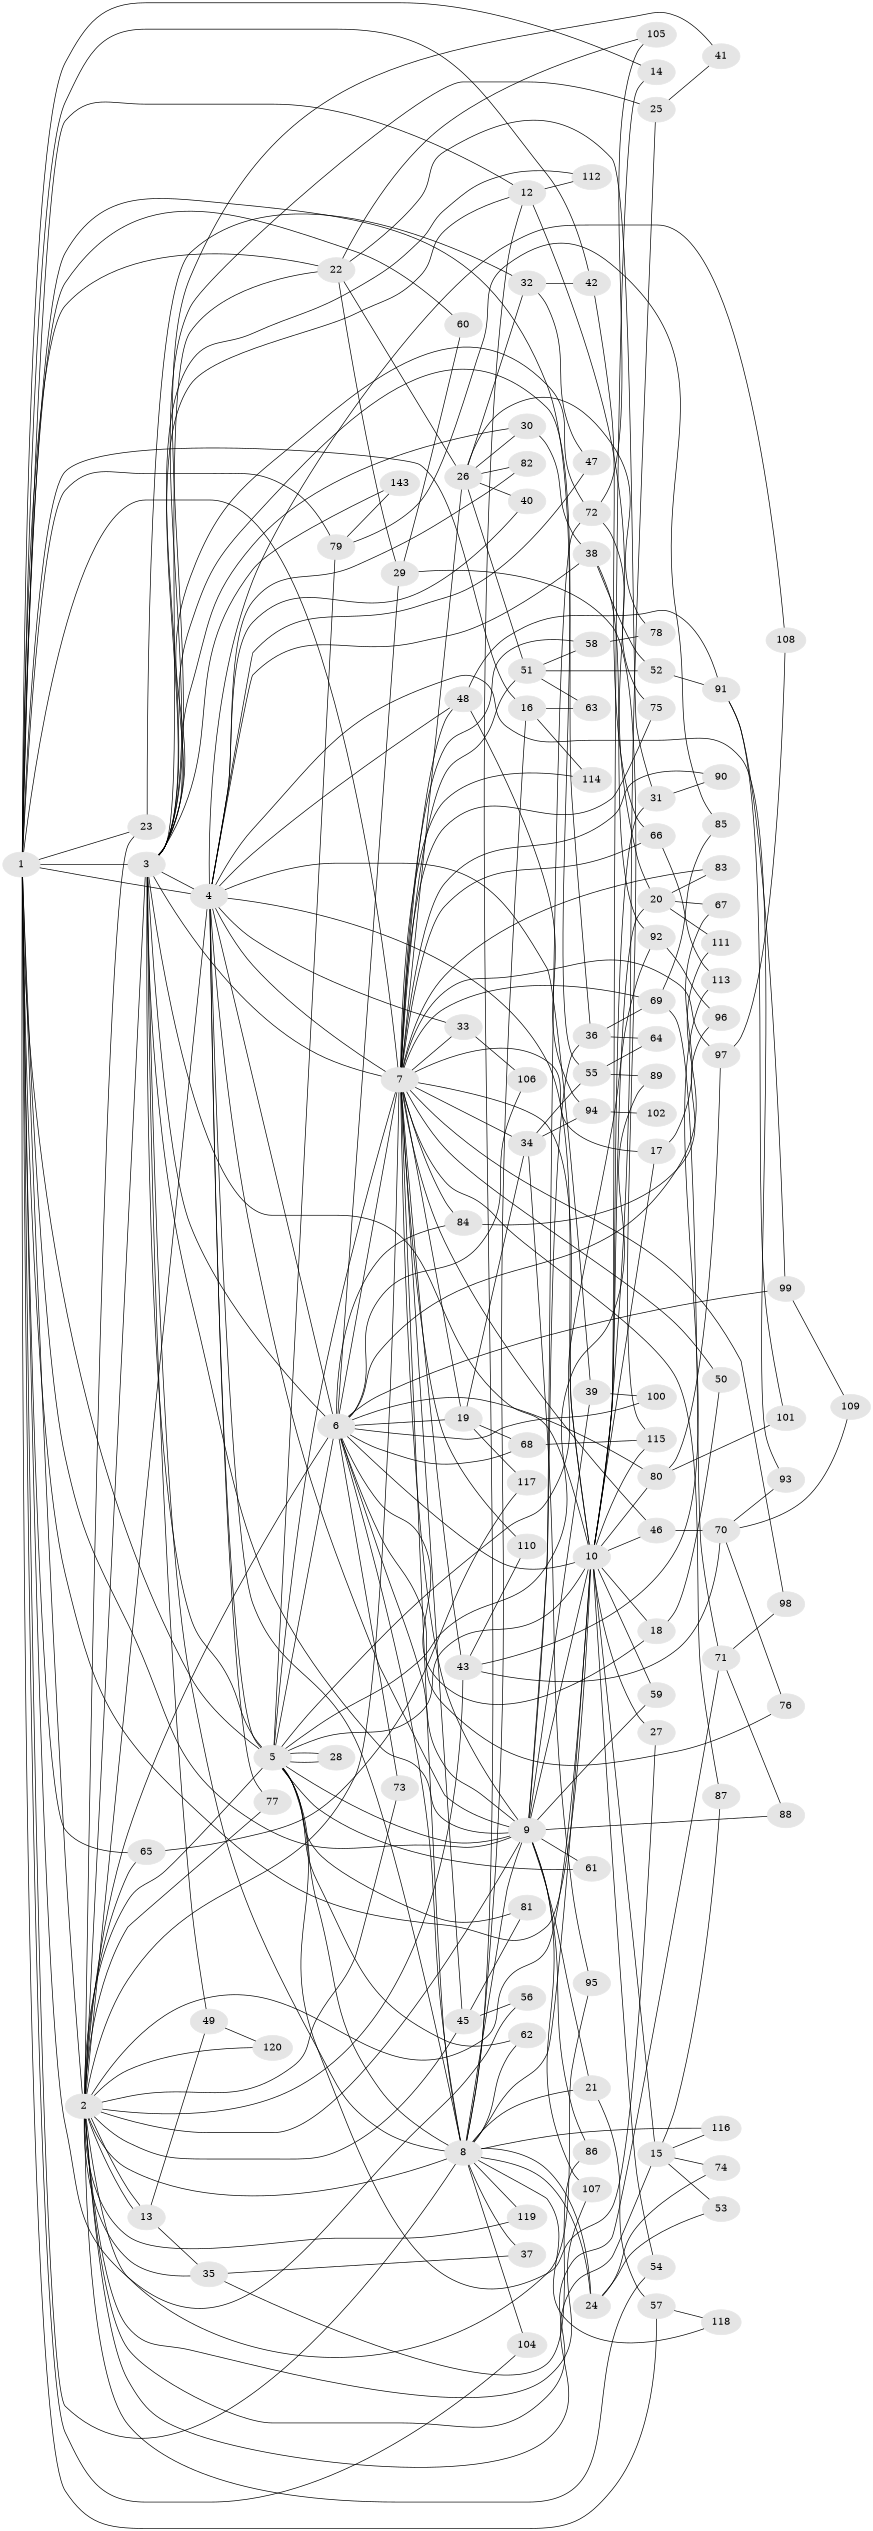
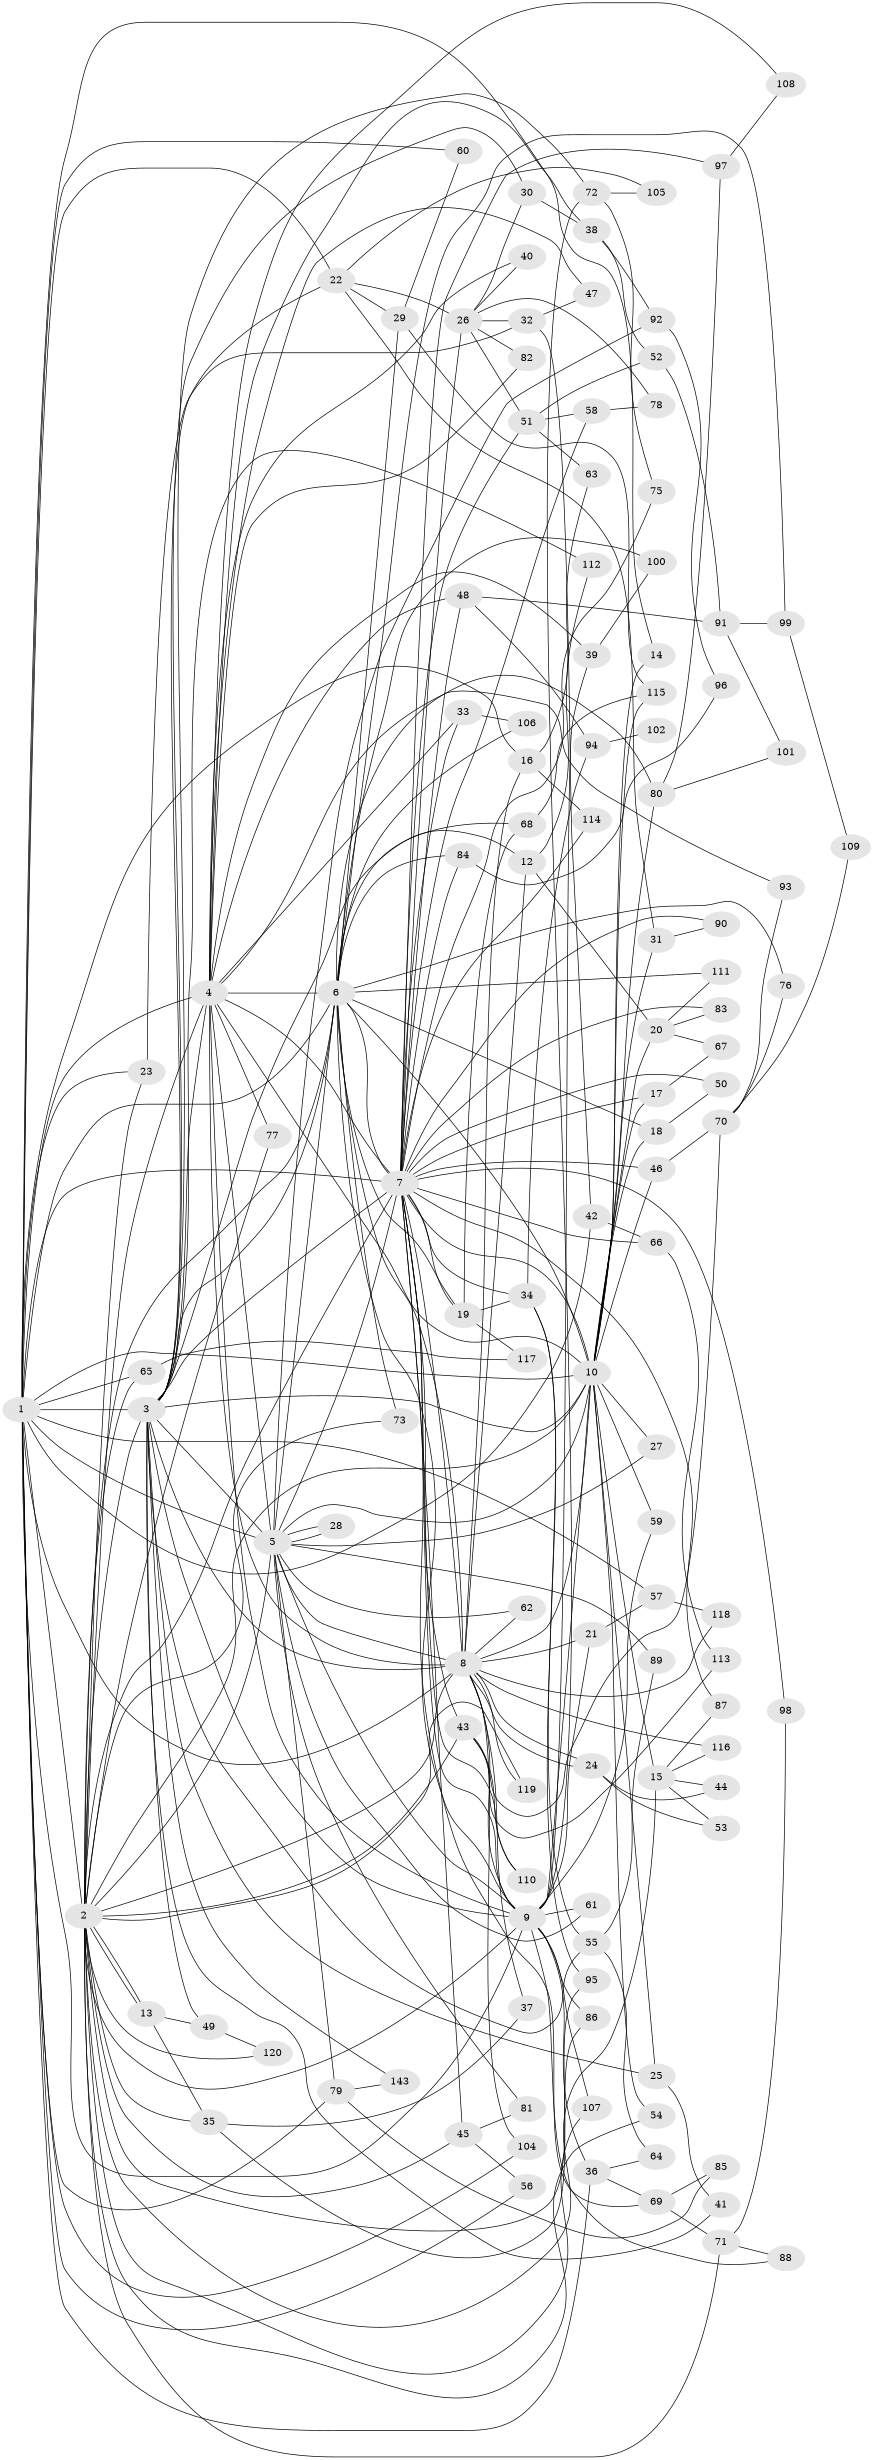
edge "12" -- "1": now "6" -- "1"
node "74": label "74" -> "44"
